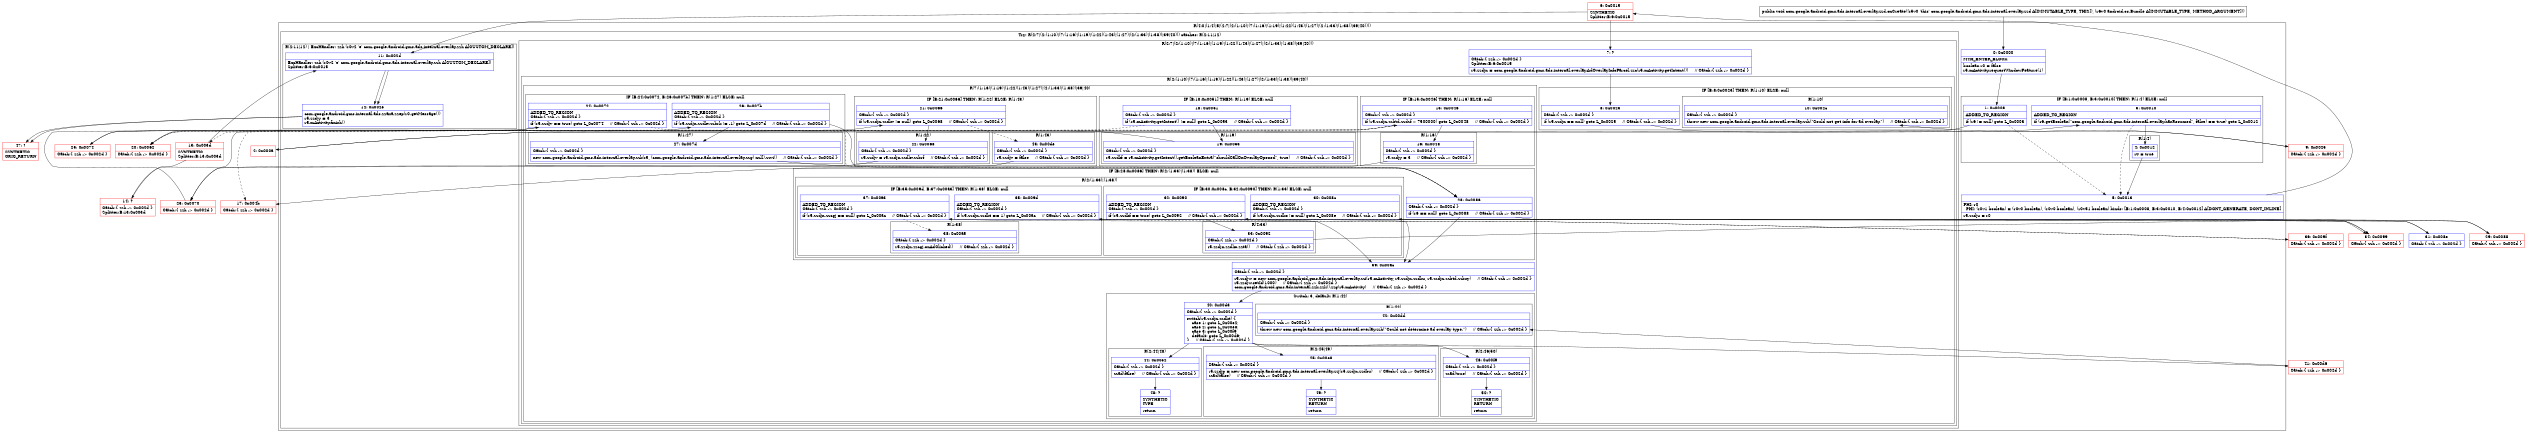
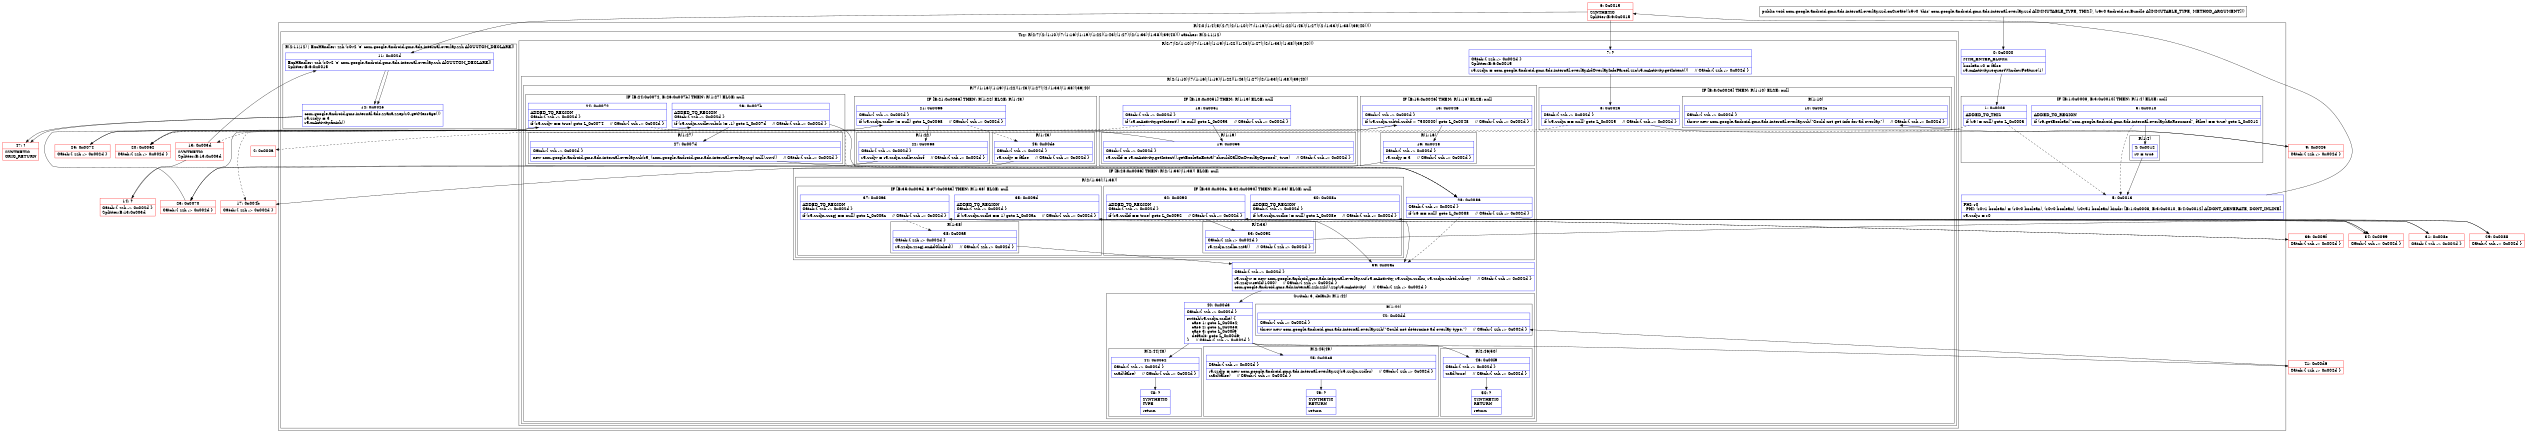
node "1: 0x0008": text "ADDED_TO_REGION" -> "ADDED_TO_THIS"
edge "15: 0x0046" -> "13: 0x003d": now "8: 0x0023" -> "13: 0x003d"
edge "1: 0x0008" -> "2: 0x000a": style solid -> dashed
edge "2: 0x000a" -> "3: 0x0010": removed
edge "28: 0x0086" -> "39: 0x00ac": style solid -> dashed
node "31: 0x008e": color blue -> red
edge "38: 0x00a5" -> "39: 0x00ac": added
